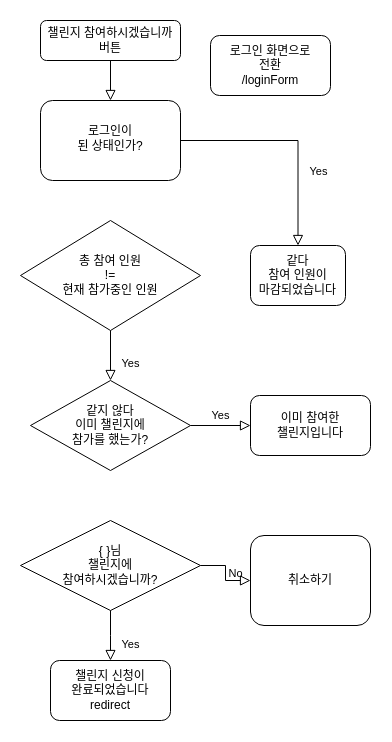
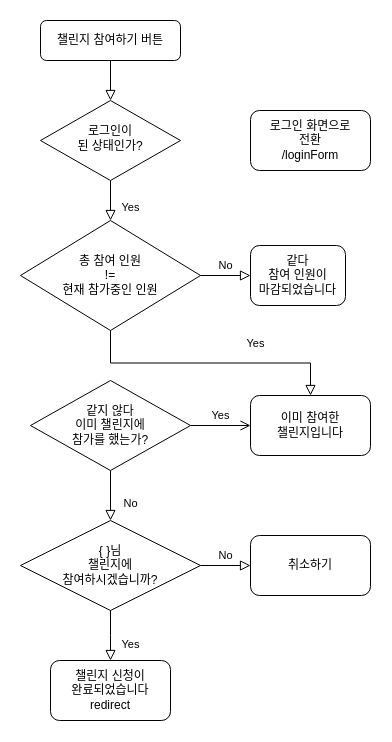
node "챌린지 참여하시겠습니까 버튼": label "챌린지 참여하시겠습니까 버튼" -> "챌린지 참여하기 버튼"
node "로그인 화면으로 전환 /loginForm": moved (271, 66) -> (311, 141)
node "로그인이 된 상태인가?": shape rounded rectangle -> diamond
edge "로그인이 된 상태인가?" -> "같다 참여 인원이 마감되었습니다": now "로그인이 된 상태인가?" -> "총 참여 인원 != 현재 참가중인 인원"
edge "총 참여 인원 != 현재 참가중인 인원" -> "같다 참여 인원이 마감되었습니다": added, label "No"
edge "총 참여 인원 != 현재 참가중인 인원" -> "같지 않다 이미 챌린지에 참가를 했는가?": now "총 참여 인원 != 현재 참가중인 인원" -> "이미 참여한 챌린지입니다"
edge "같지 않다 이미 챌린지에 참가를 했는가?" -> "이미 참여한 챌린지입니다": arrowhead block -> open
edge "같지 않다 이미 챌린지에 참가를 했는가?" -> "{ }님 챌린지에 참여하시겠습니까?": added, label "No"
node "취소하기": size 120x90 -> 120x60
